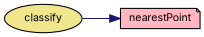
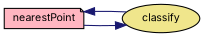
edge "nearestPoint" -> "classify": added
